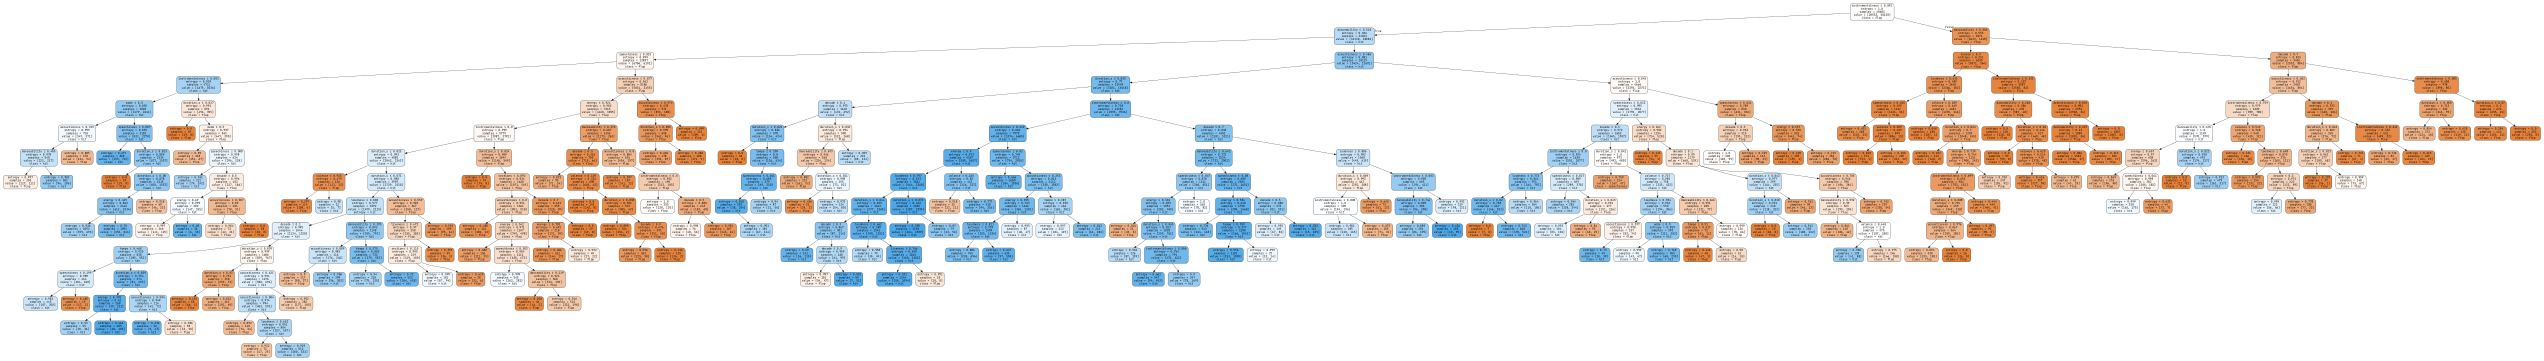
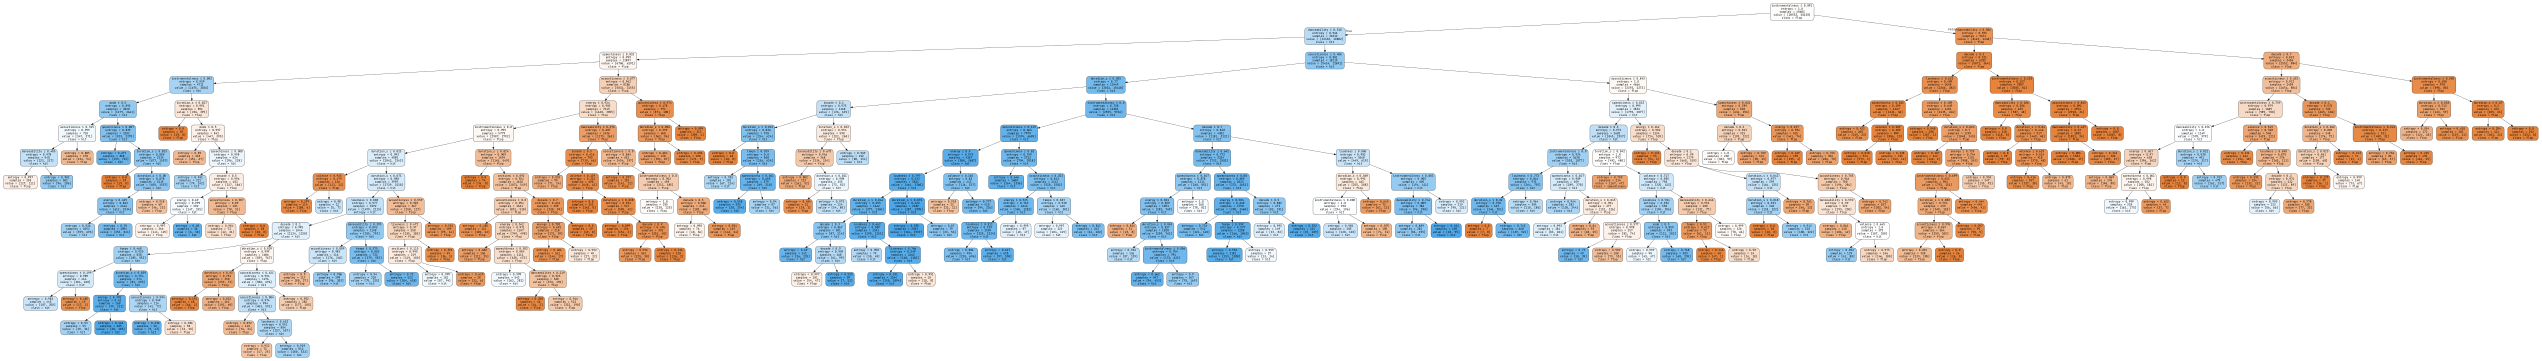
edge "entropy = 0.558" -> "entropy = 0.951": now "tempo ≤ 0.359" -> "entropy = 0.951"
node "entropy = 0.909": added
